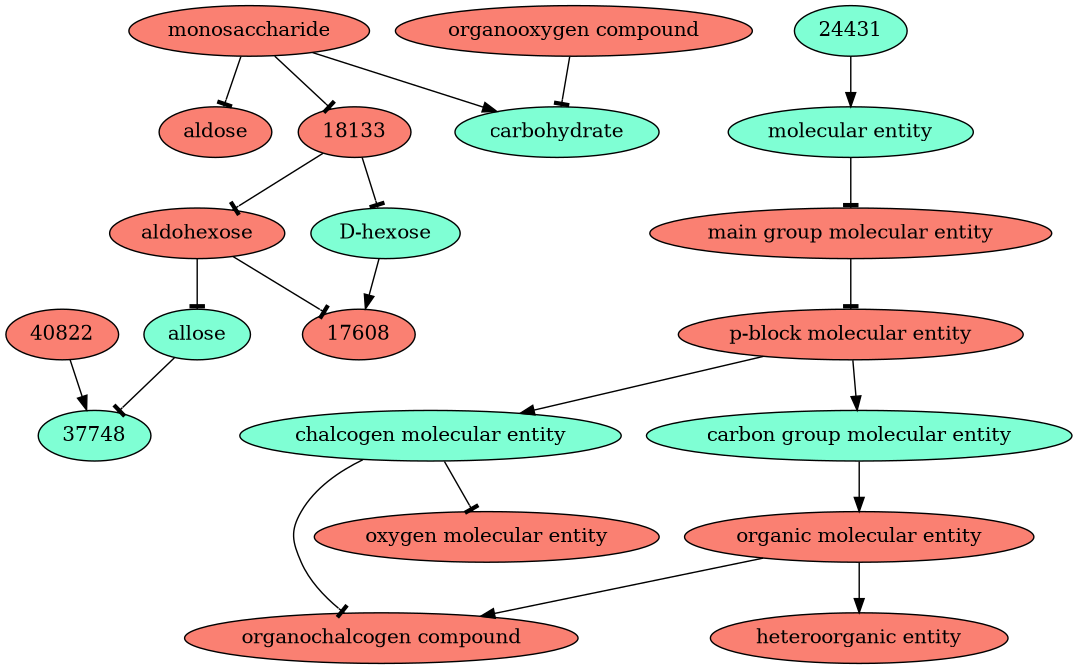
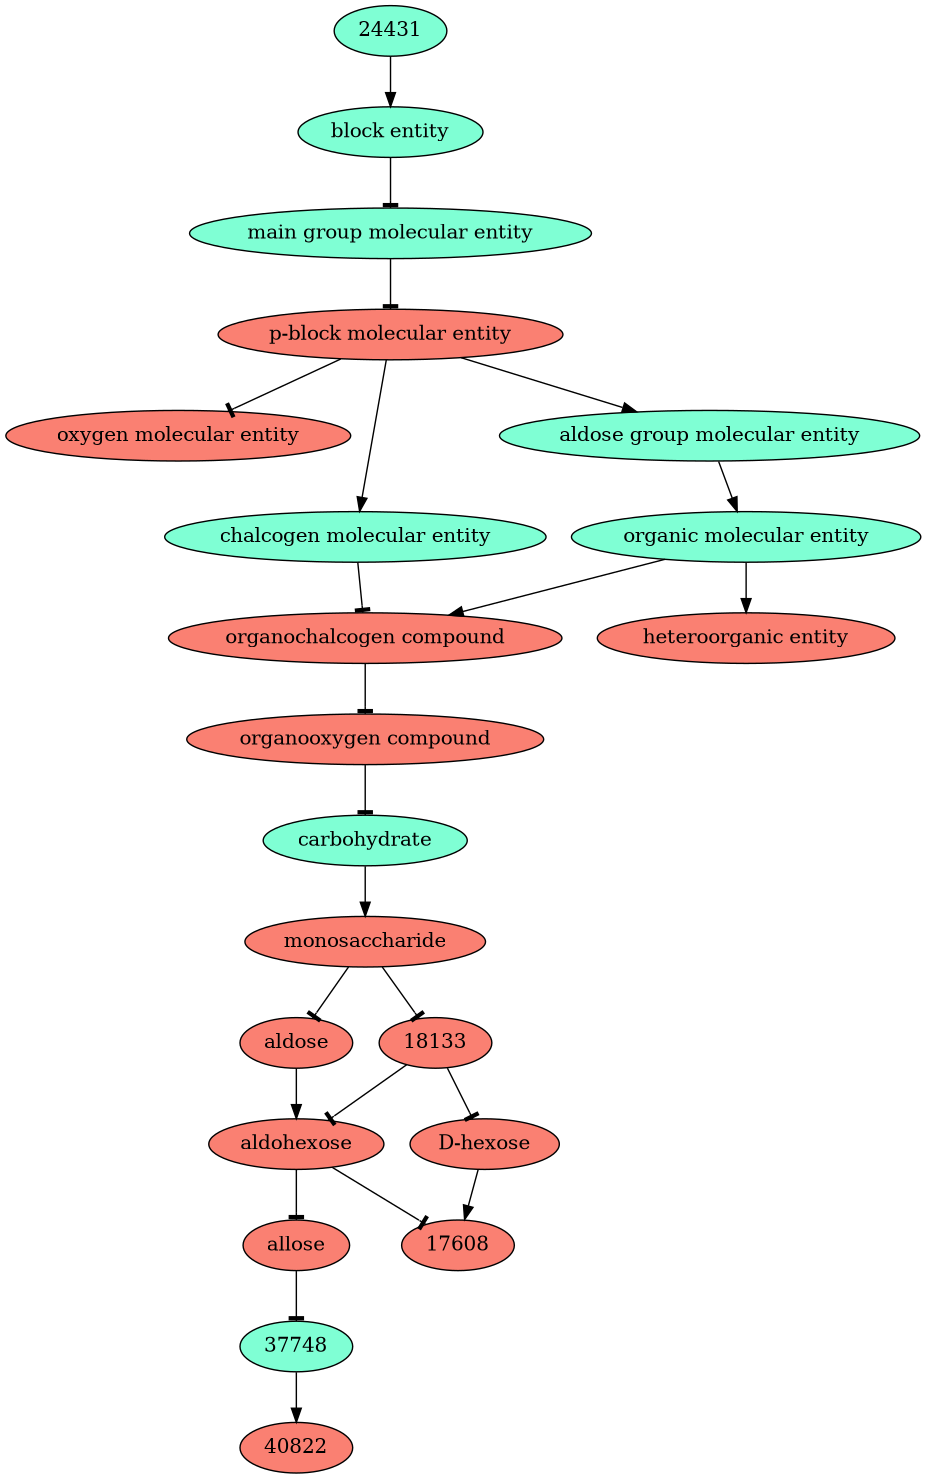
edge "monosaccharide" -> "carbohydrate": reversed
node "molecular entity": label "molecular entity" -> "block entity"
node "D-hexose": fillcolor aquamarine -> salmon
node "main group molecular entity": fillcolor salmon -> aquamarine
node "allose": fillcolor aquamarine -> salmon
edge "40822" -> "37748": reversed
node "carbon group molecular entity": label "carbon group molecular entity" -> "aldose group molecular entity"
edge "chalcogen molecular entity" -> "oxygen molecular entity": now "p-block molecular entity" -> "oxygen molecular entity"
node "organic molecular entity": fillcolor salmon -> aquamarine
edge "organochalcogen compound" -> "organooxygen compound": added
edge "aldose" -> "aldohexose": added
